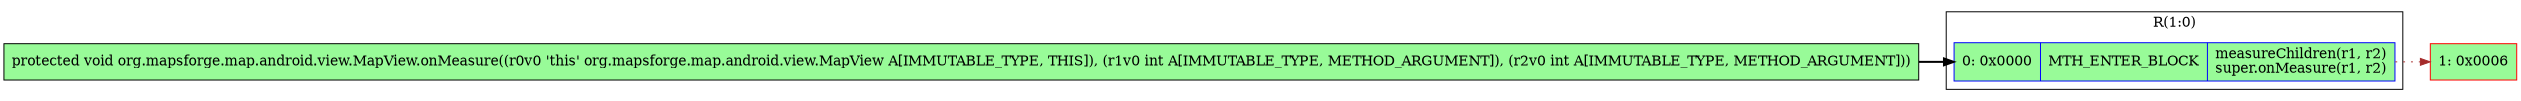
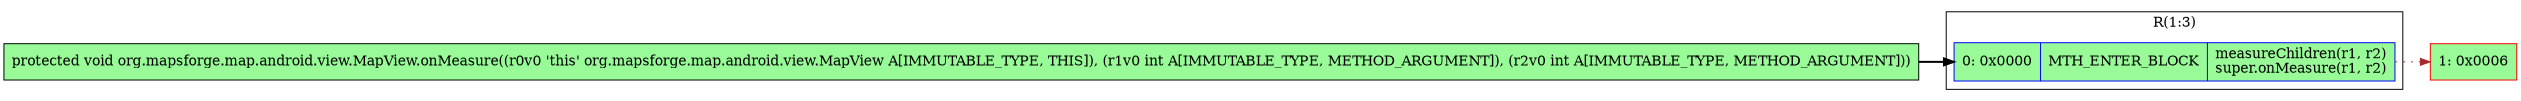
cluster "R(1:0)": label "R(1:0)" -> "R(1:3)"
